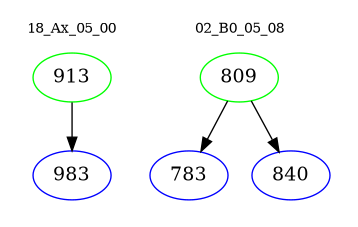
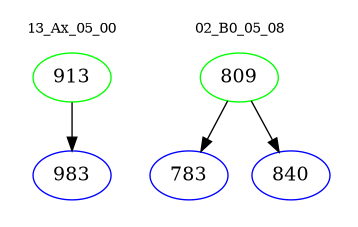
cluster "18_Ax_05_00": label "18_Ax_05_00" -> "13_Ax_05_00"
